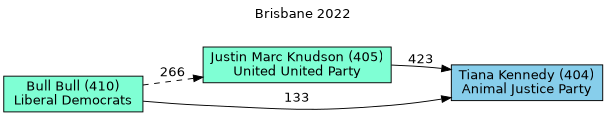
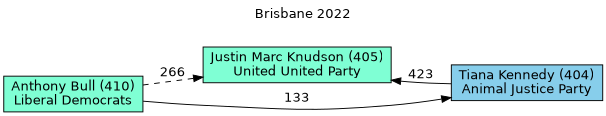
edge "Justin Marc Knudson (405) United United Party" -> "Tiana Kennedy (404) Animal Justice Party": reversed
node "Bull Bull (410) Liberal Democrats": label "Bull Bull (410) Liberal Democrats" -> "Anthony Bull (410) Liberal Democrats"
